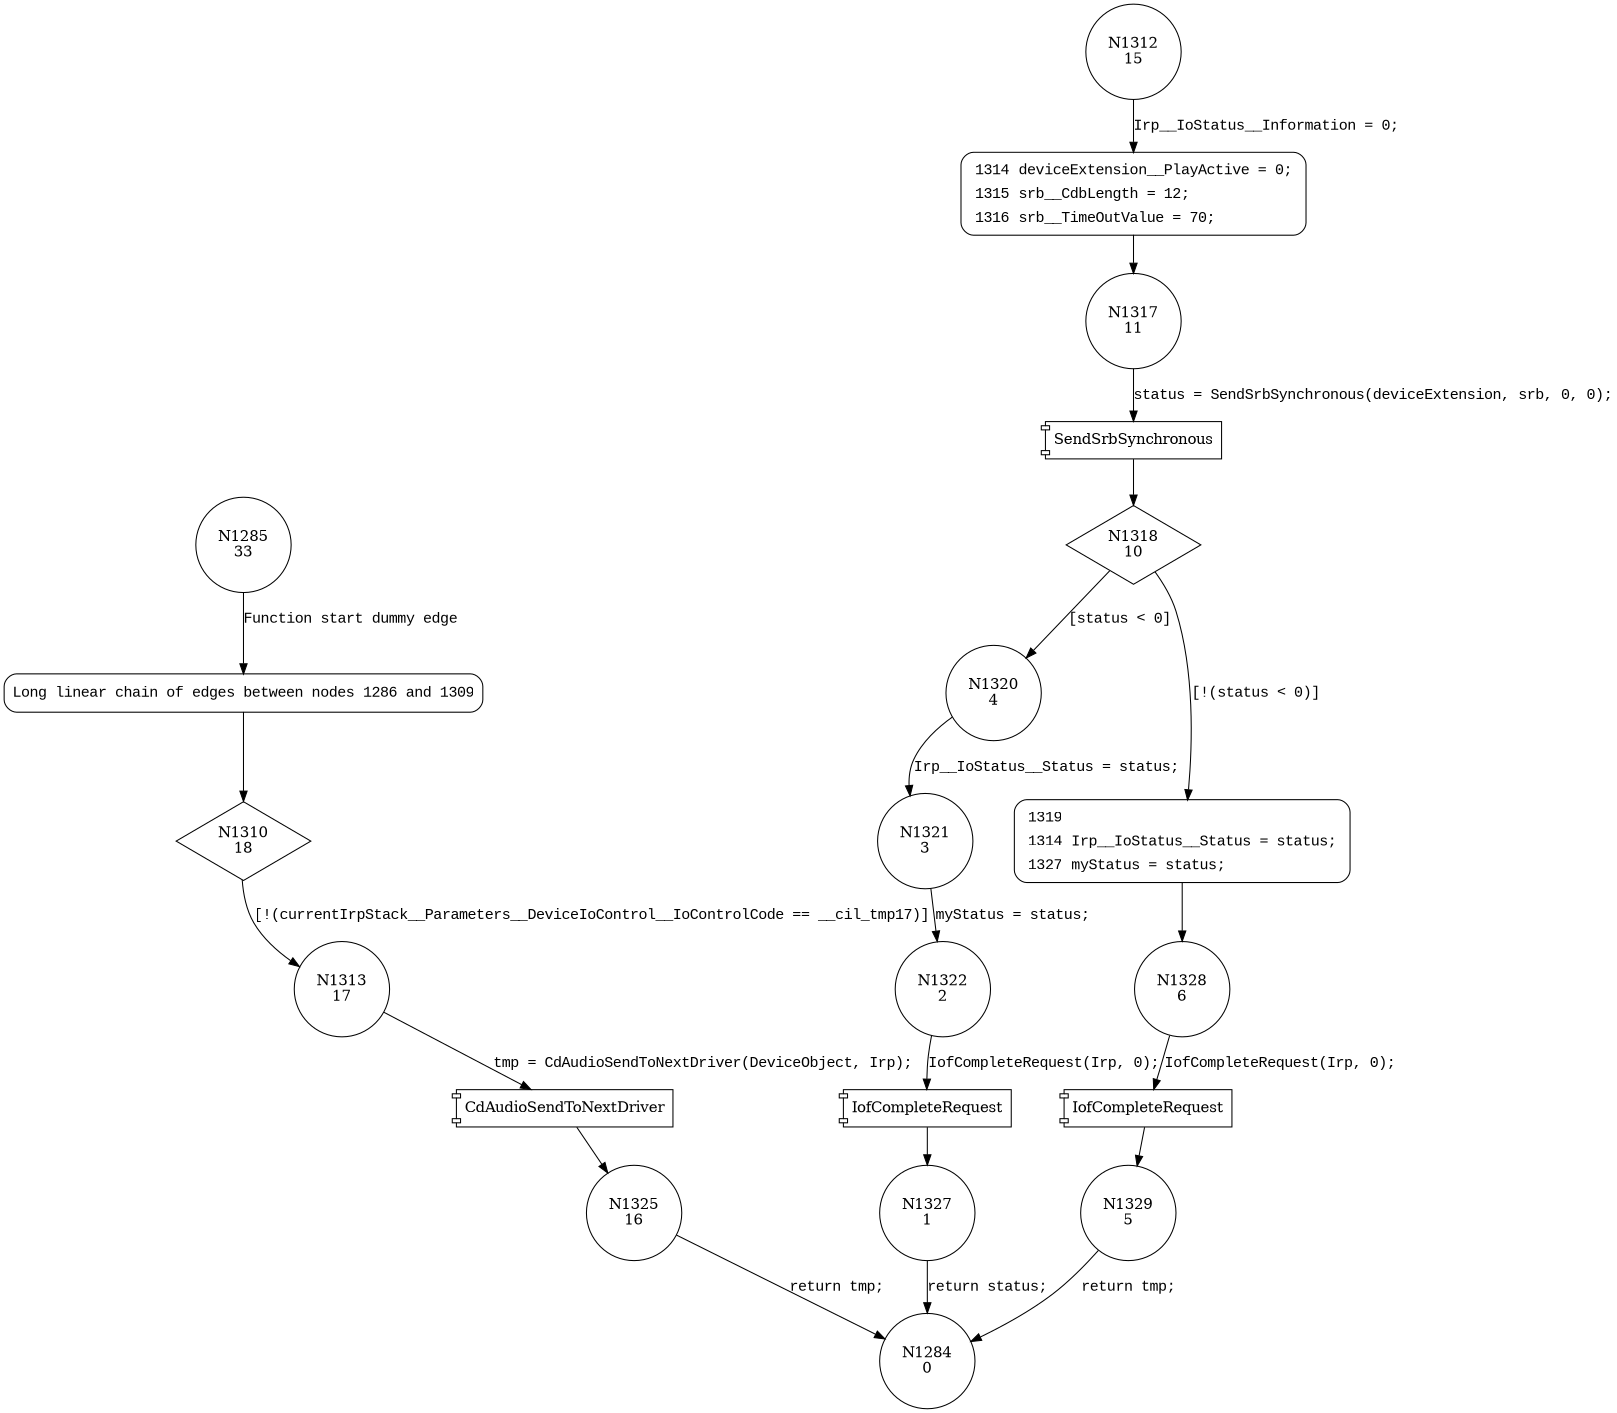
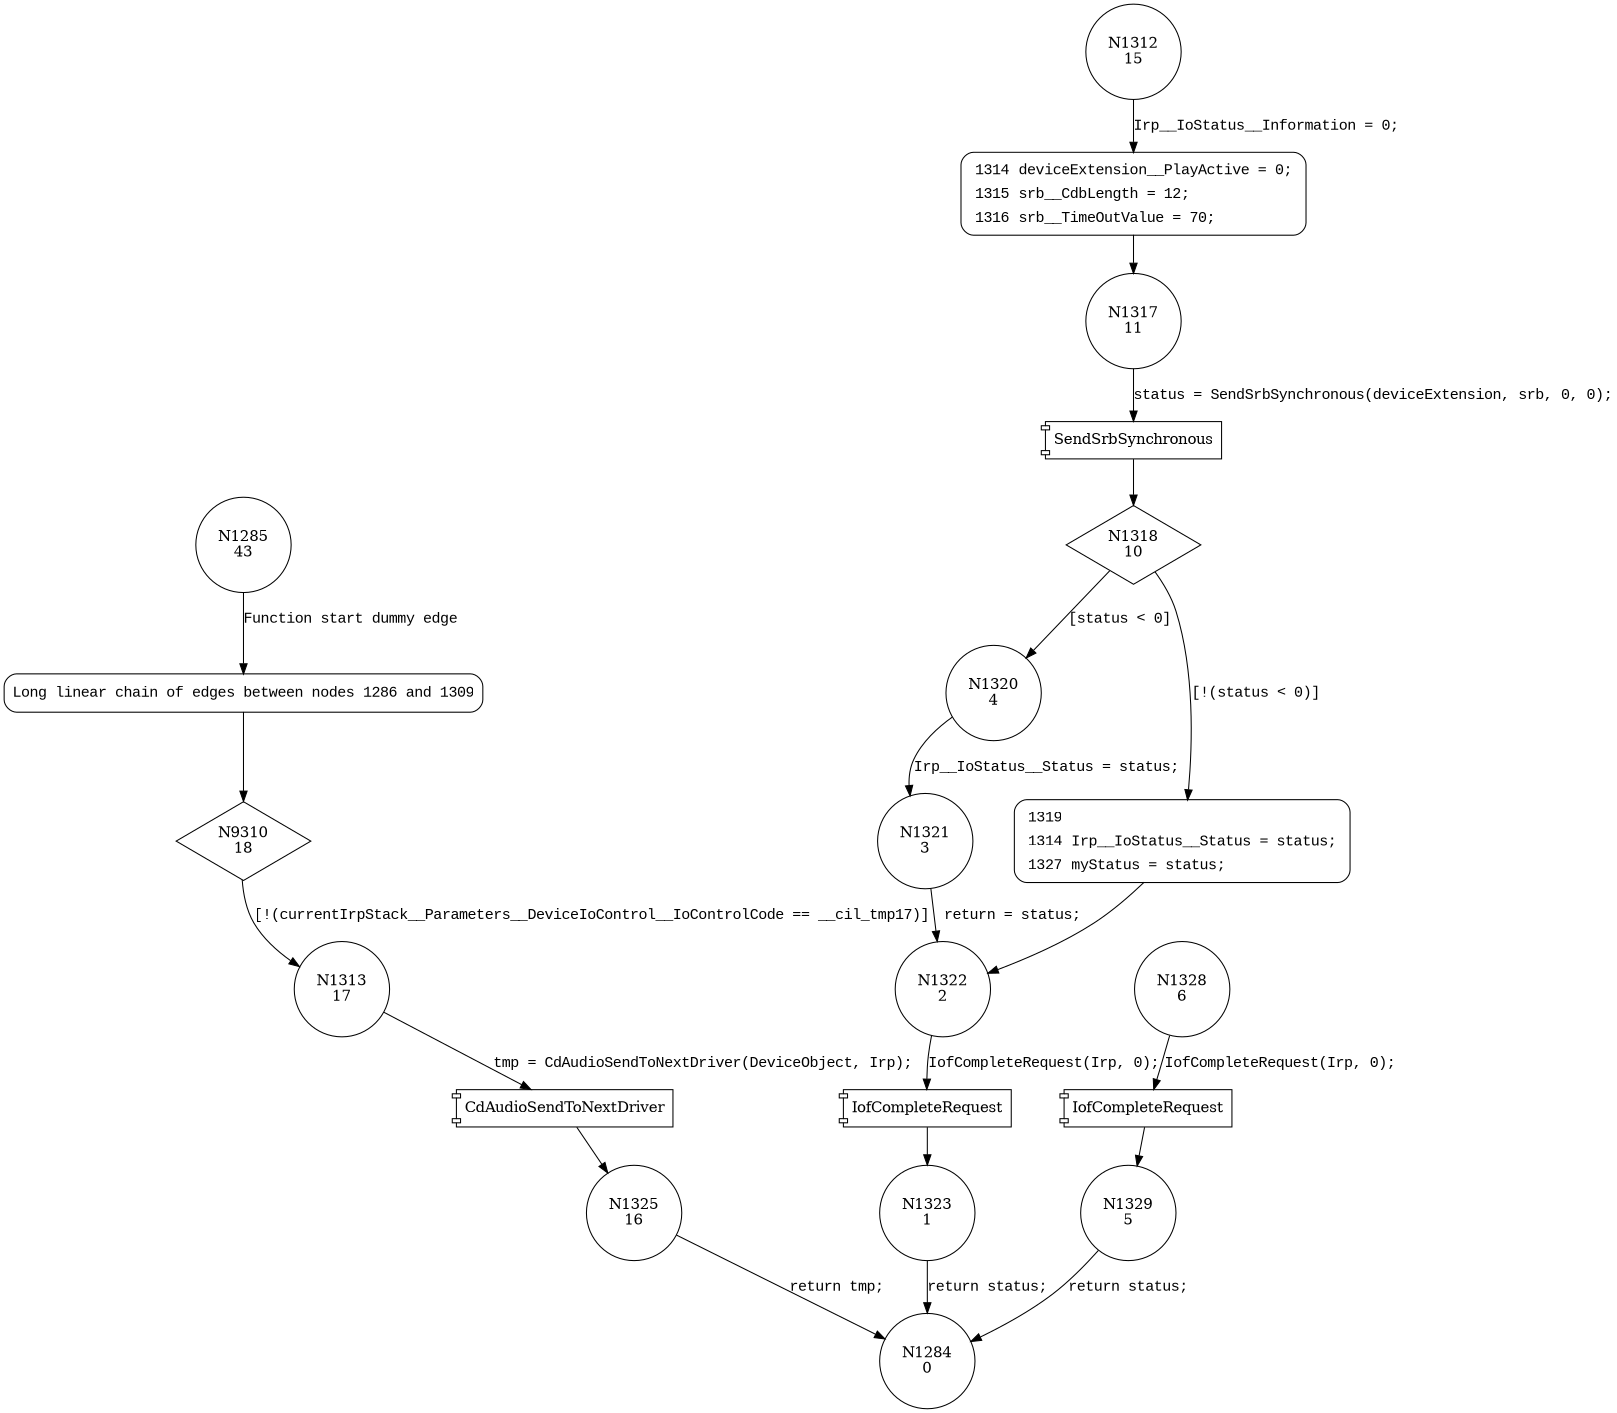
node "N1285 33": label "N1285 33" -> "N1285 43"
node "N1310 18": label "N1310 18" -> "N9310 18"
edge "1319" -> "N1328 6": now "1319" -> "N1322 2"
edge "N1321 3" -> "N1322 2": label "myStatus = status;" -> "return = status;"
node "N1327 1": label "N1327 1" -> "N1323 1"
edge "N1329 5" -> "N1284 0": label "return tmp;" -> "return status;"
